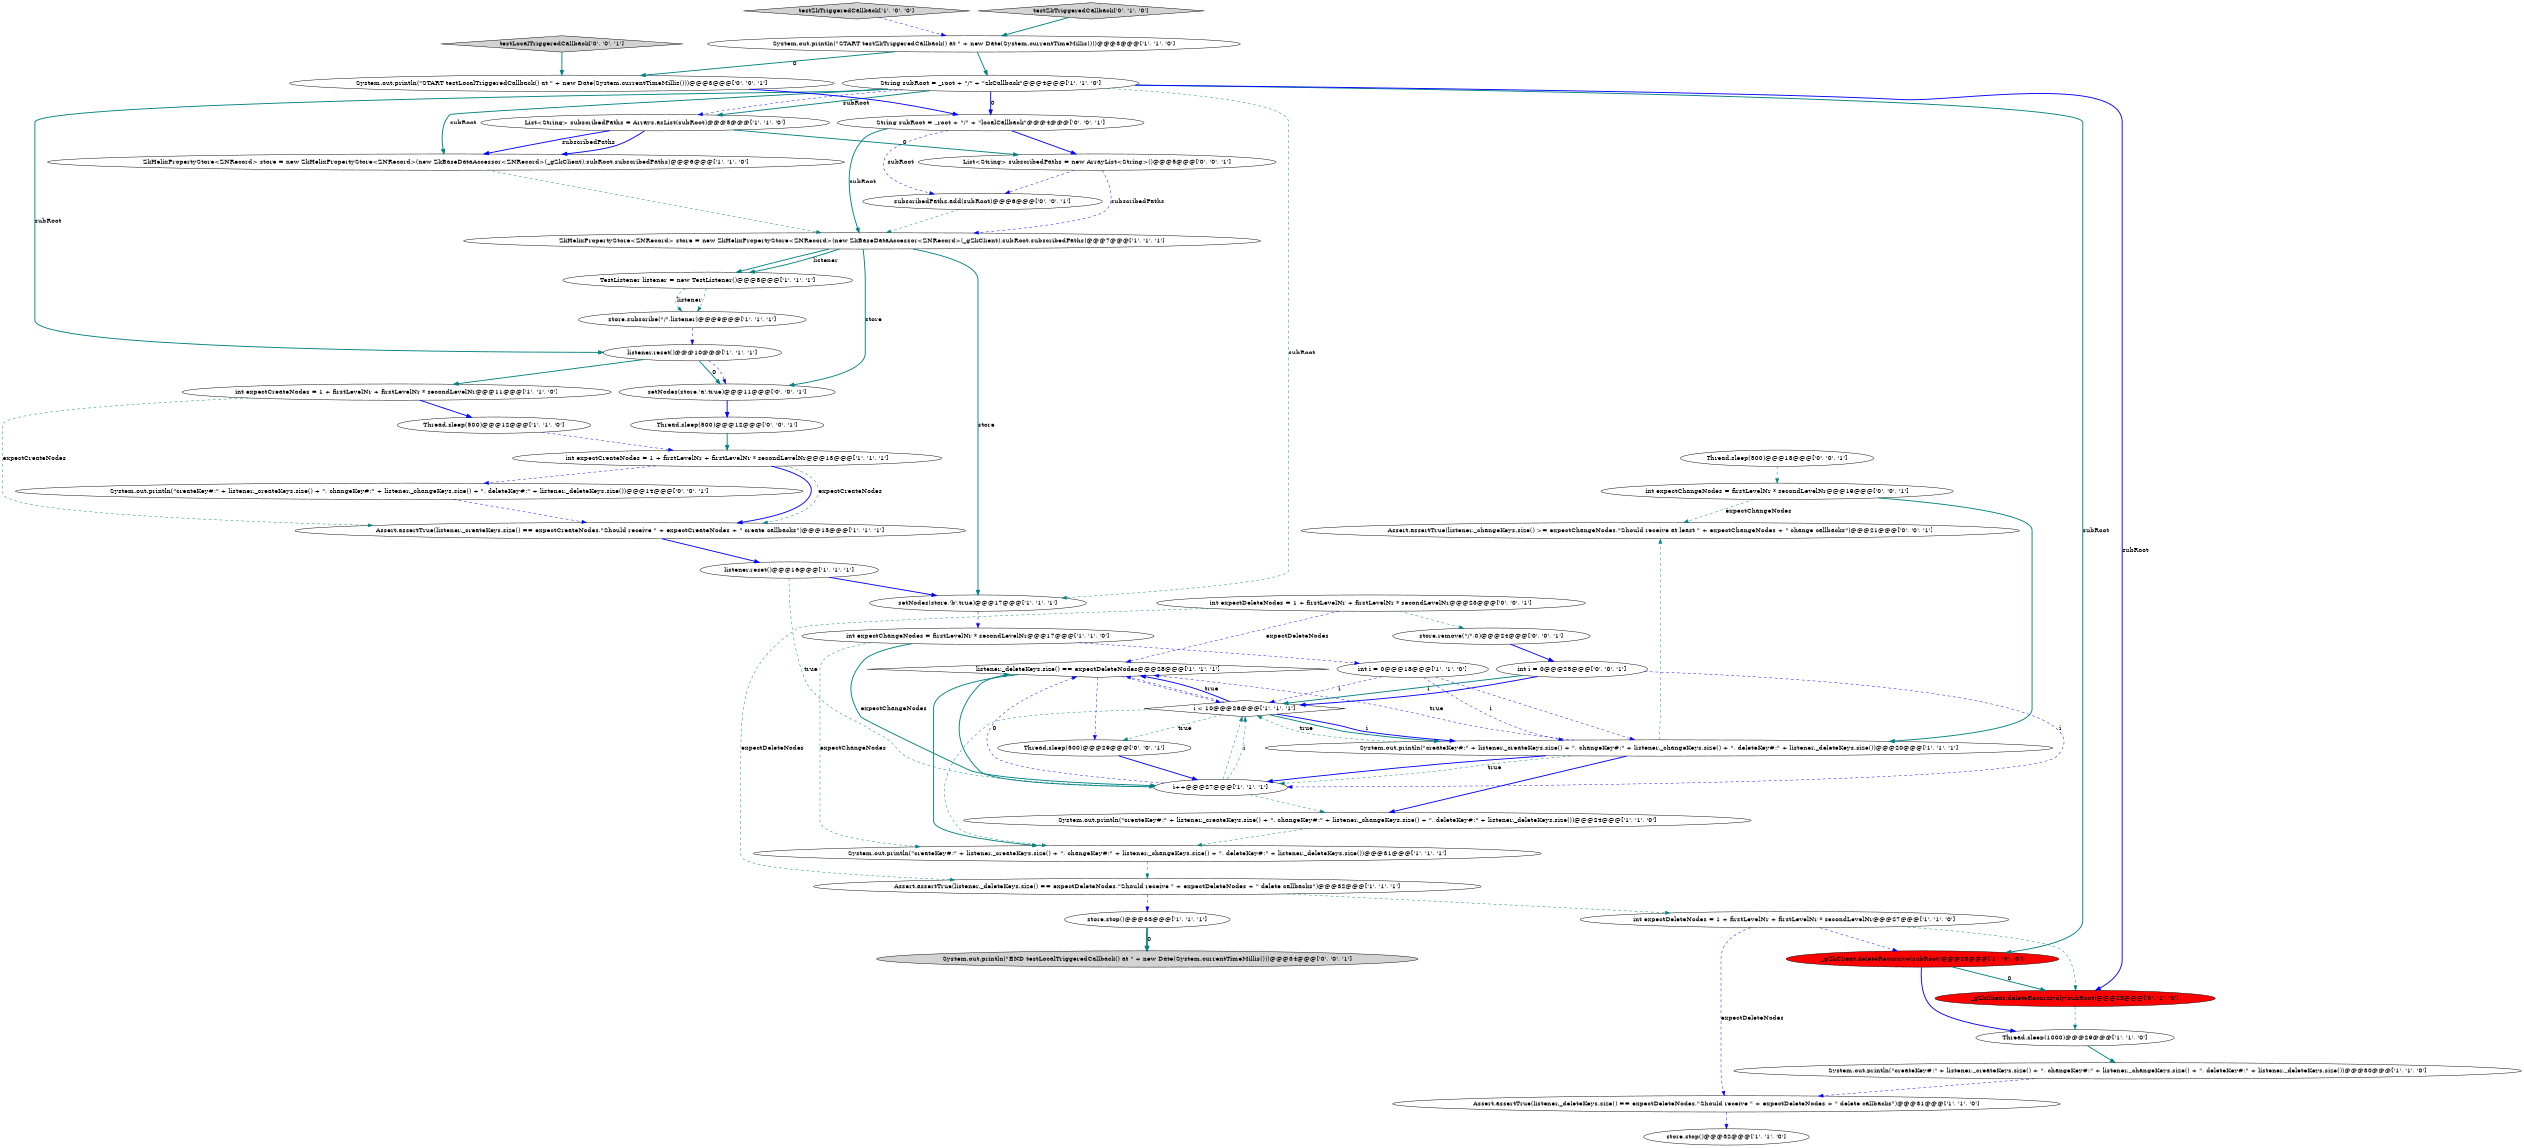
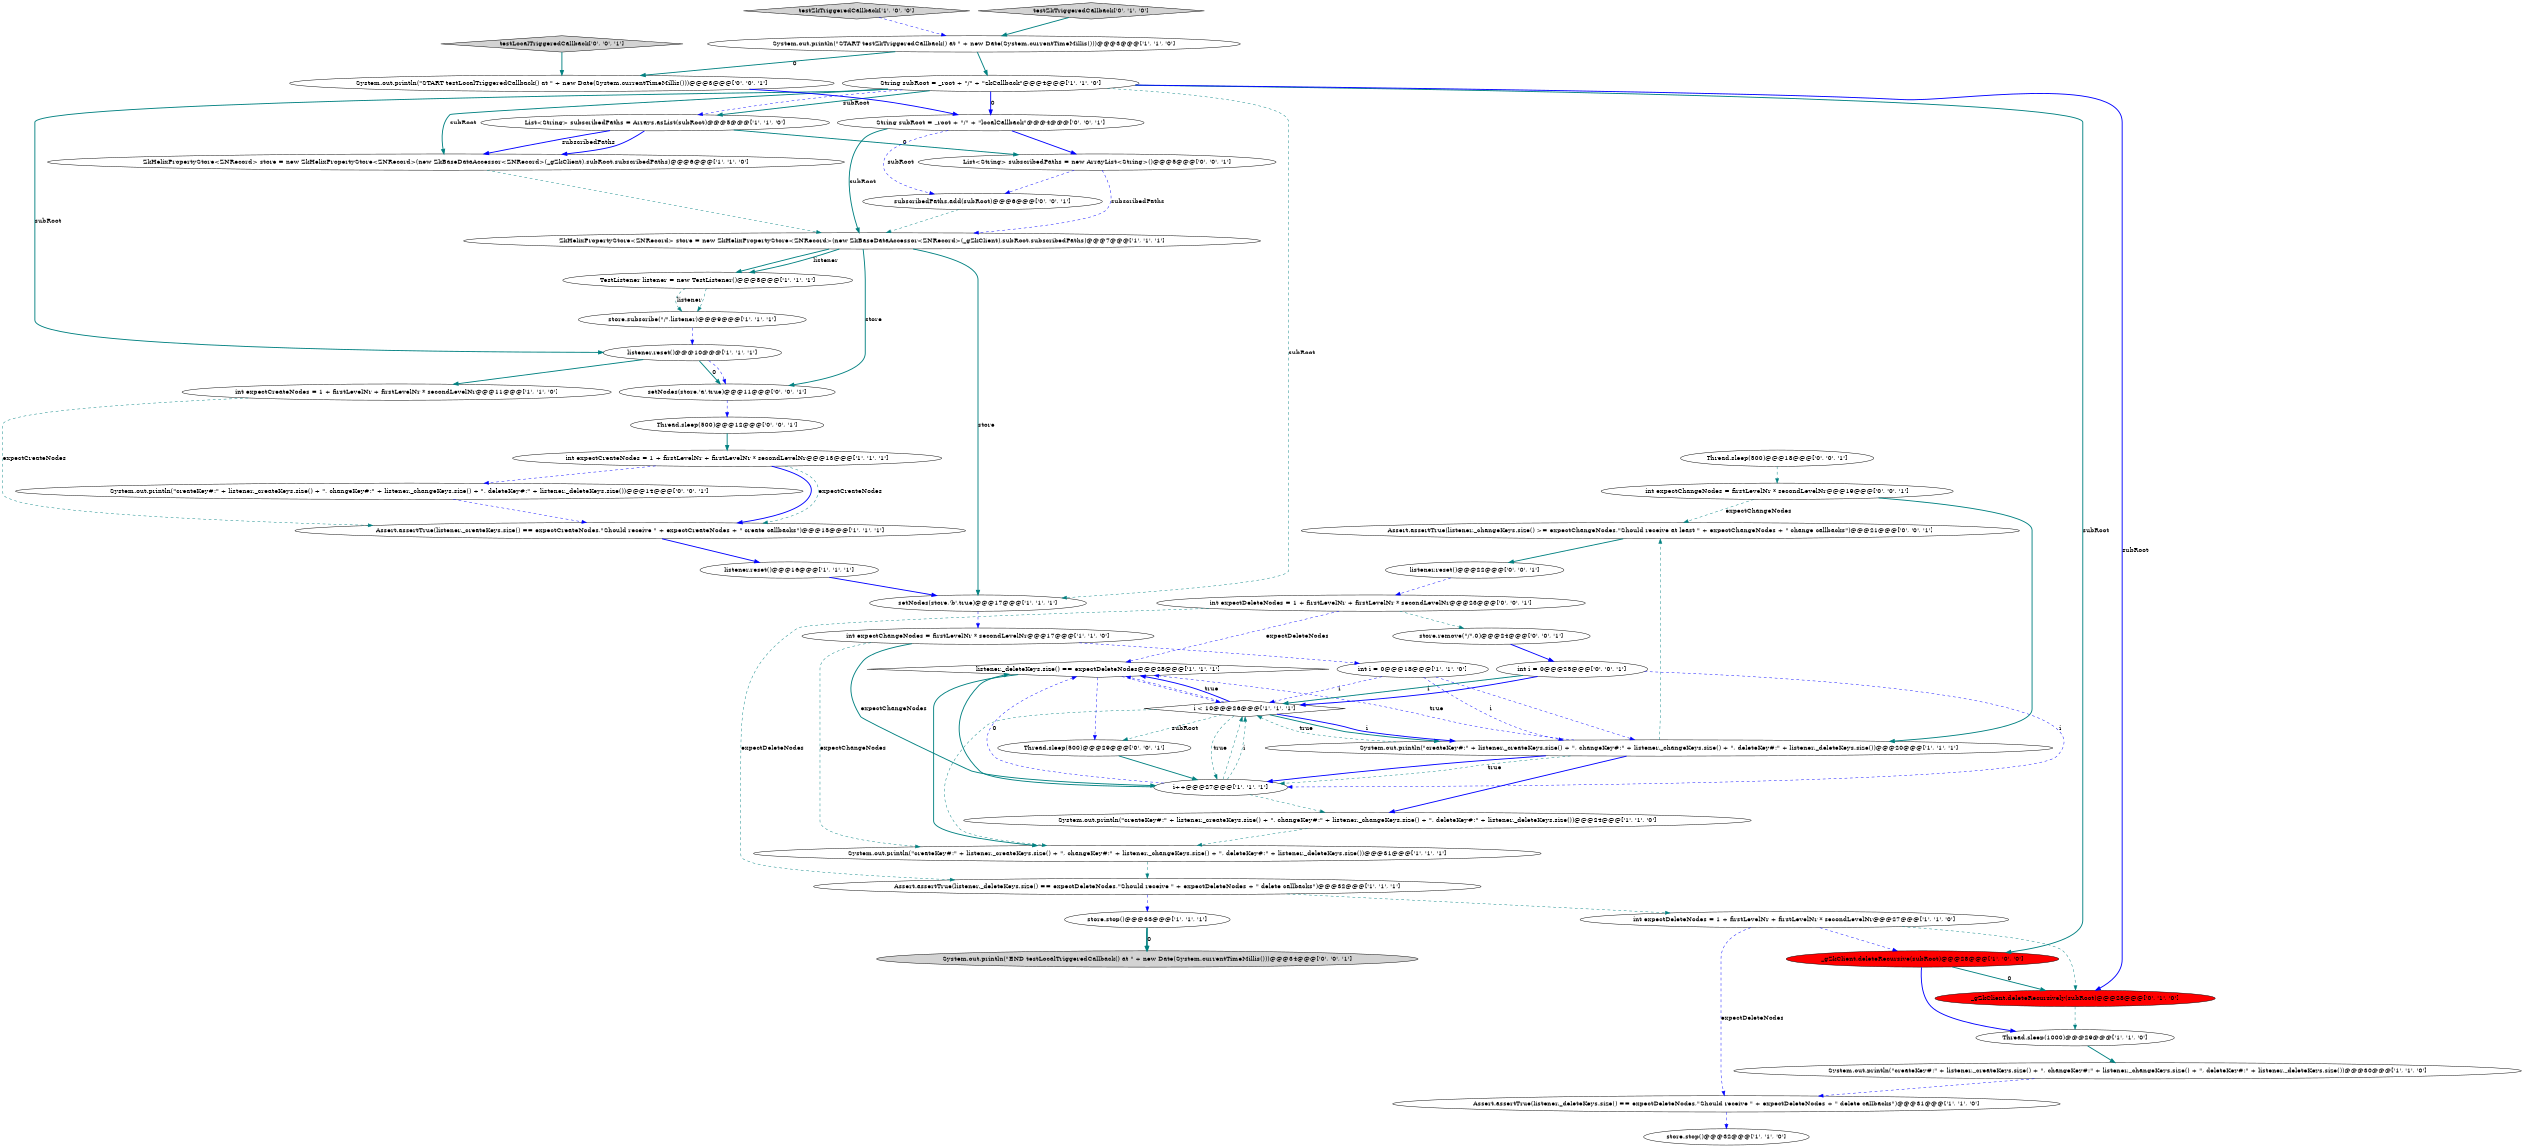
edge "setNodes(store,'a',true)@@@11@@@['0', '0', '1']" -> "Thread.sleep(500)@@@12@@@['0', '0', '1']": style bold -> dashed
node "Thread.sleep(500)@@@12@@@['1', '1', '0']": removed
node "listener.reset()@@@22@@@['0', '0', '1']": added
edge "i < 10@@@26@@@['1', '1', '1']" -> "Thread.sleep(500)@@@29@@@['0', '0', '1']": label "true" -> "subRoot"
edge "listener.reset()@@@16@@@['1', '1', '1']" -> "i++@@@27@@@['1', '1', '1']": now "i < 10@@@26@@@['1', '1', '1']" -> "i++@@@27@@@['1', '1', '1']"
edge "Thread.sleep(500)@@@29@@@['0', '0', '1']" -> "i++@@@27@@@['1', '1', '1']": color blue -> teal
